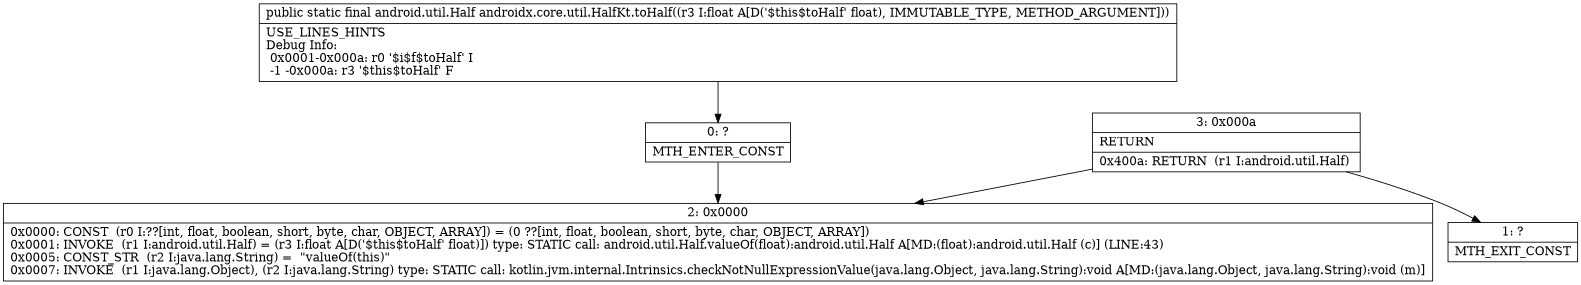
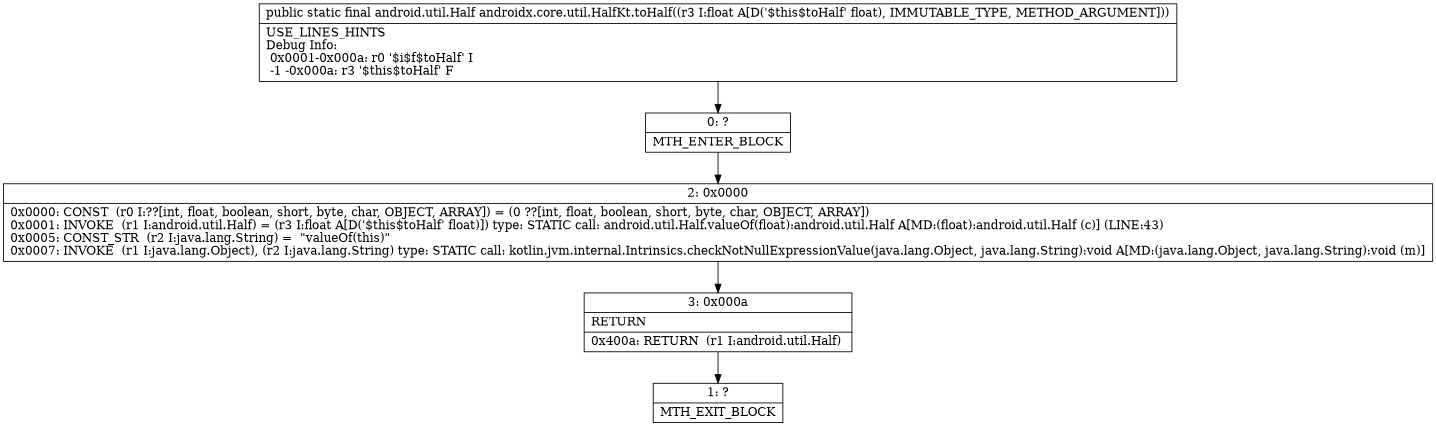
node "0: ?": text "MTH_ENTER_CONST" -> "MTH_ENTER_BLOCK"
edge "3: 0x000a" -> "2: 0x0000": reversed
node "1: ?": text "MTH_EXIT_CONST" -> "MTH_EXIT_BLOCK"
